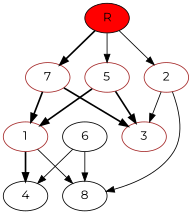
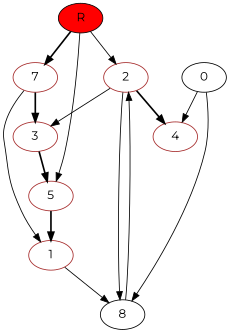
edge "7" -> "1": style bold -> solid
edge "5" -> "3": reversed
node "6": label "6" -> "0"
edge "1" -> "4": now "2" -> "4"
node "4": color black -> brown
edge "8" -> "2": added
